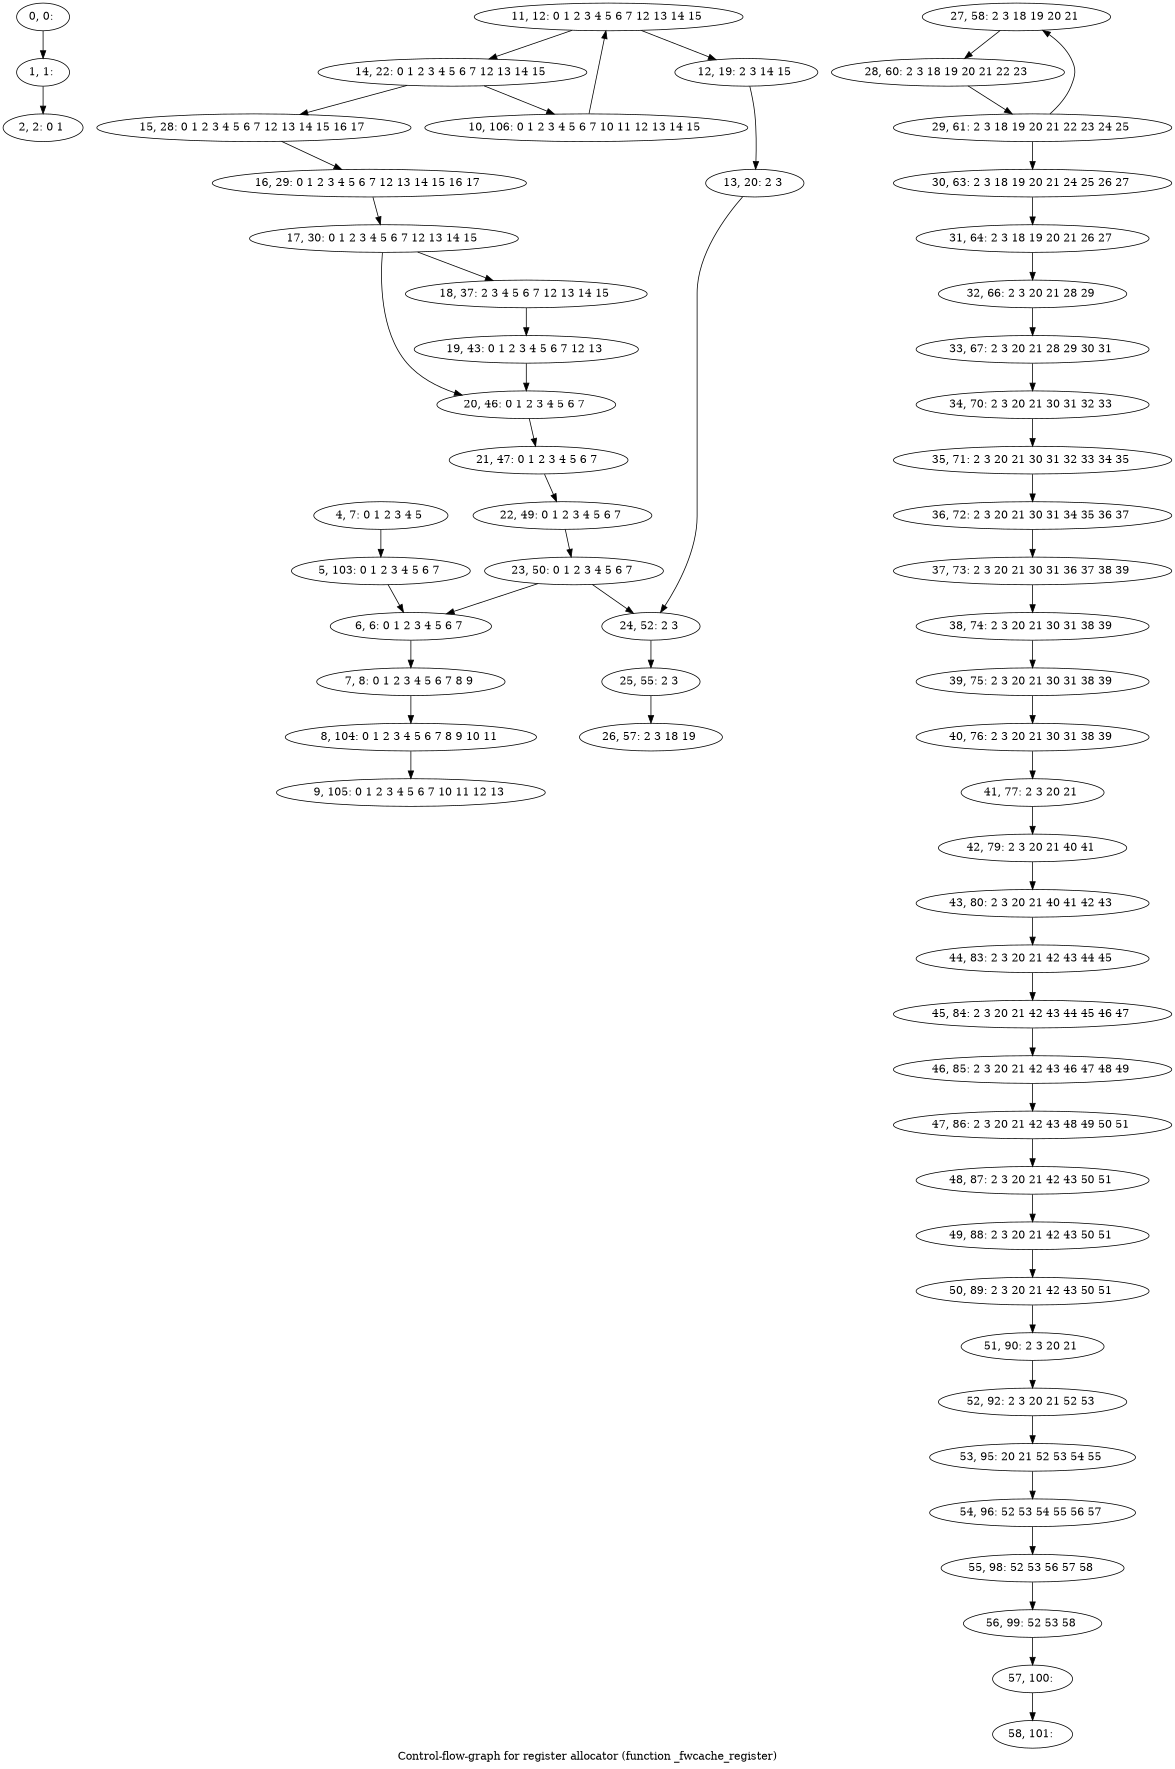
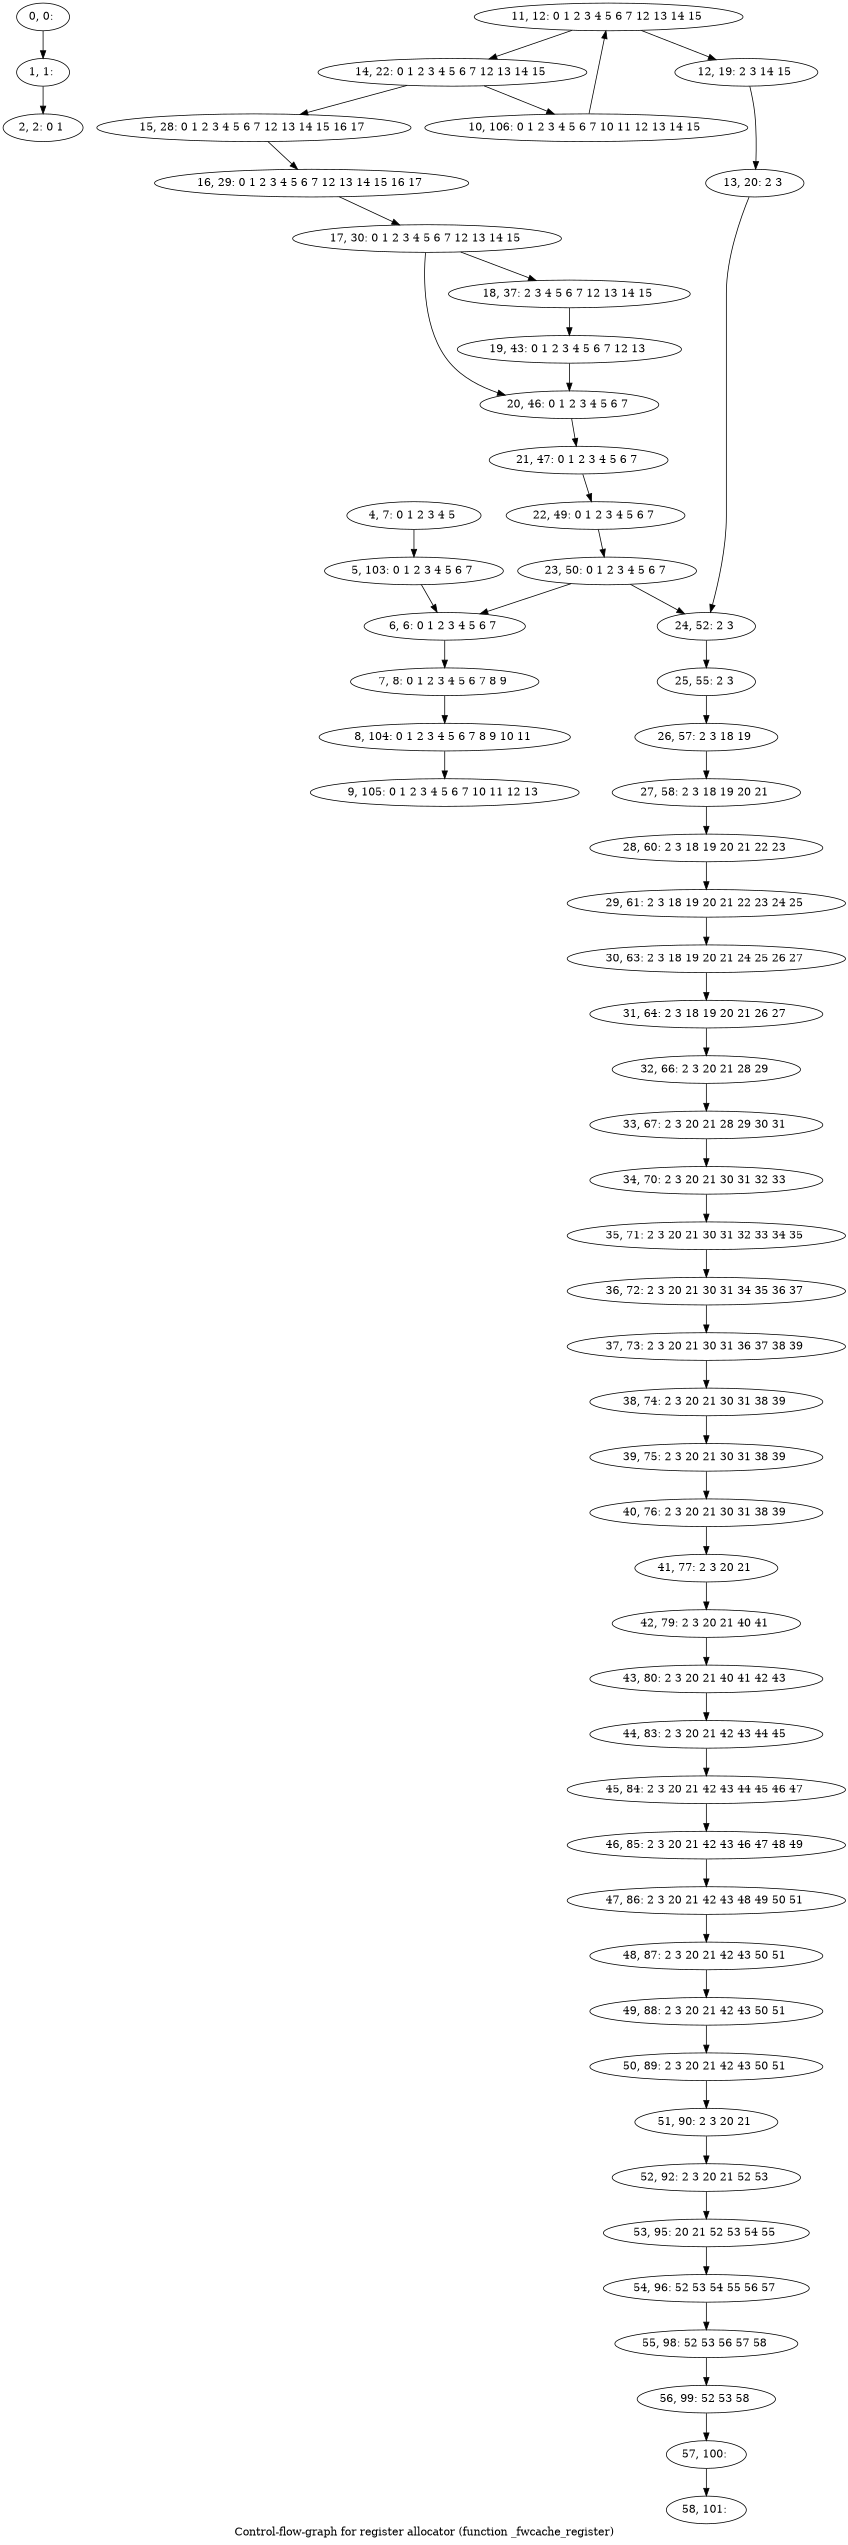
edge "29, 61: 2 3 18 19 20 21 22 23 24 25" -> "27, 58: 2 3 18 19 20 21": now "26, 57: 2 3 18 19" -> "27, 58: 2 3 18 19 20 21"
